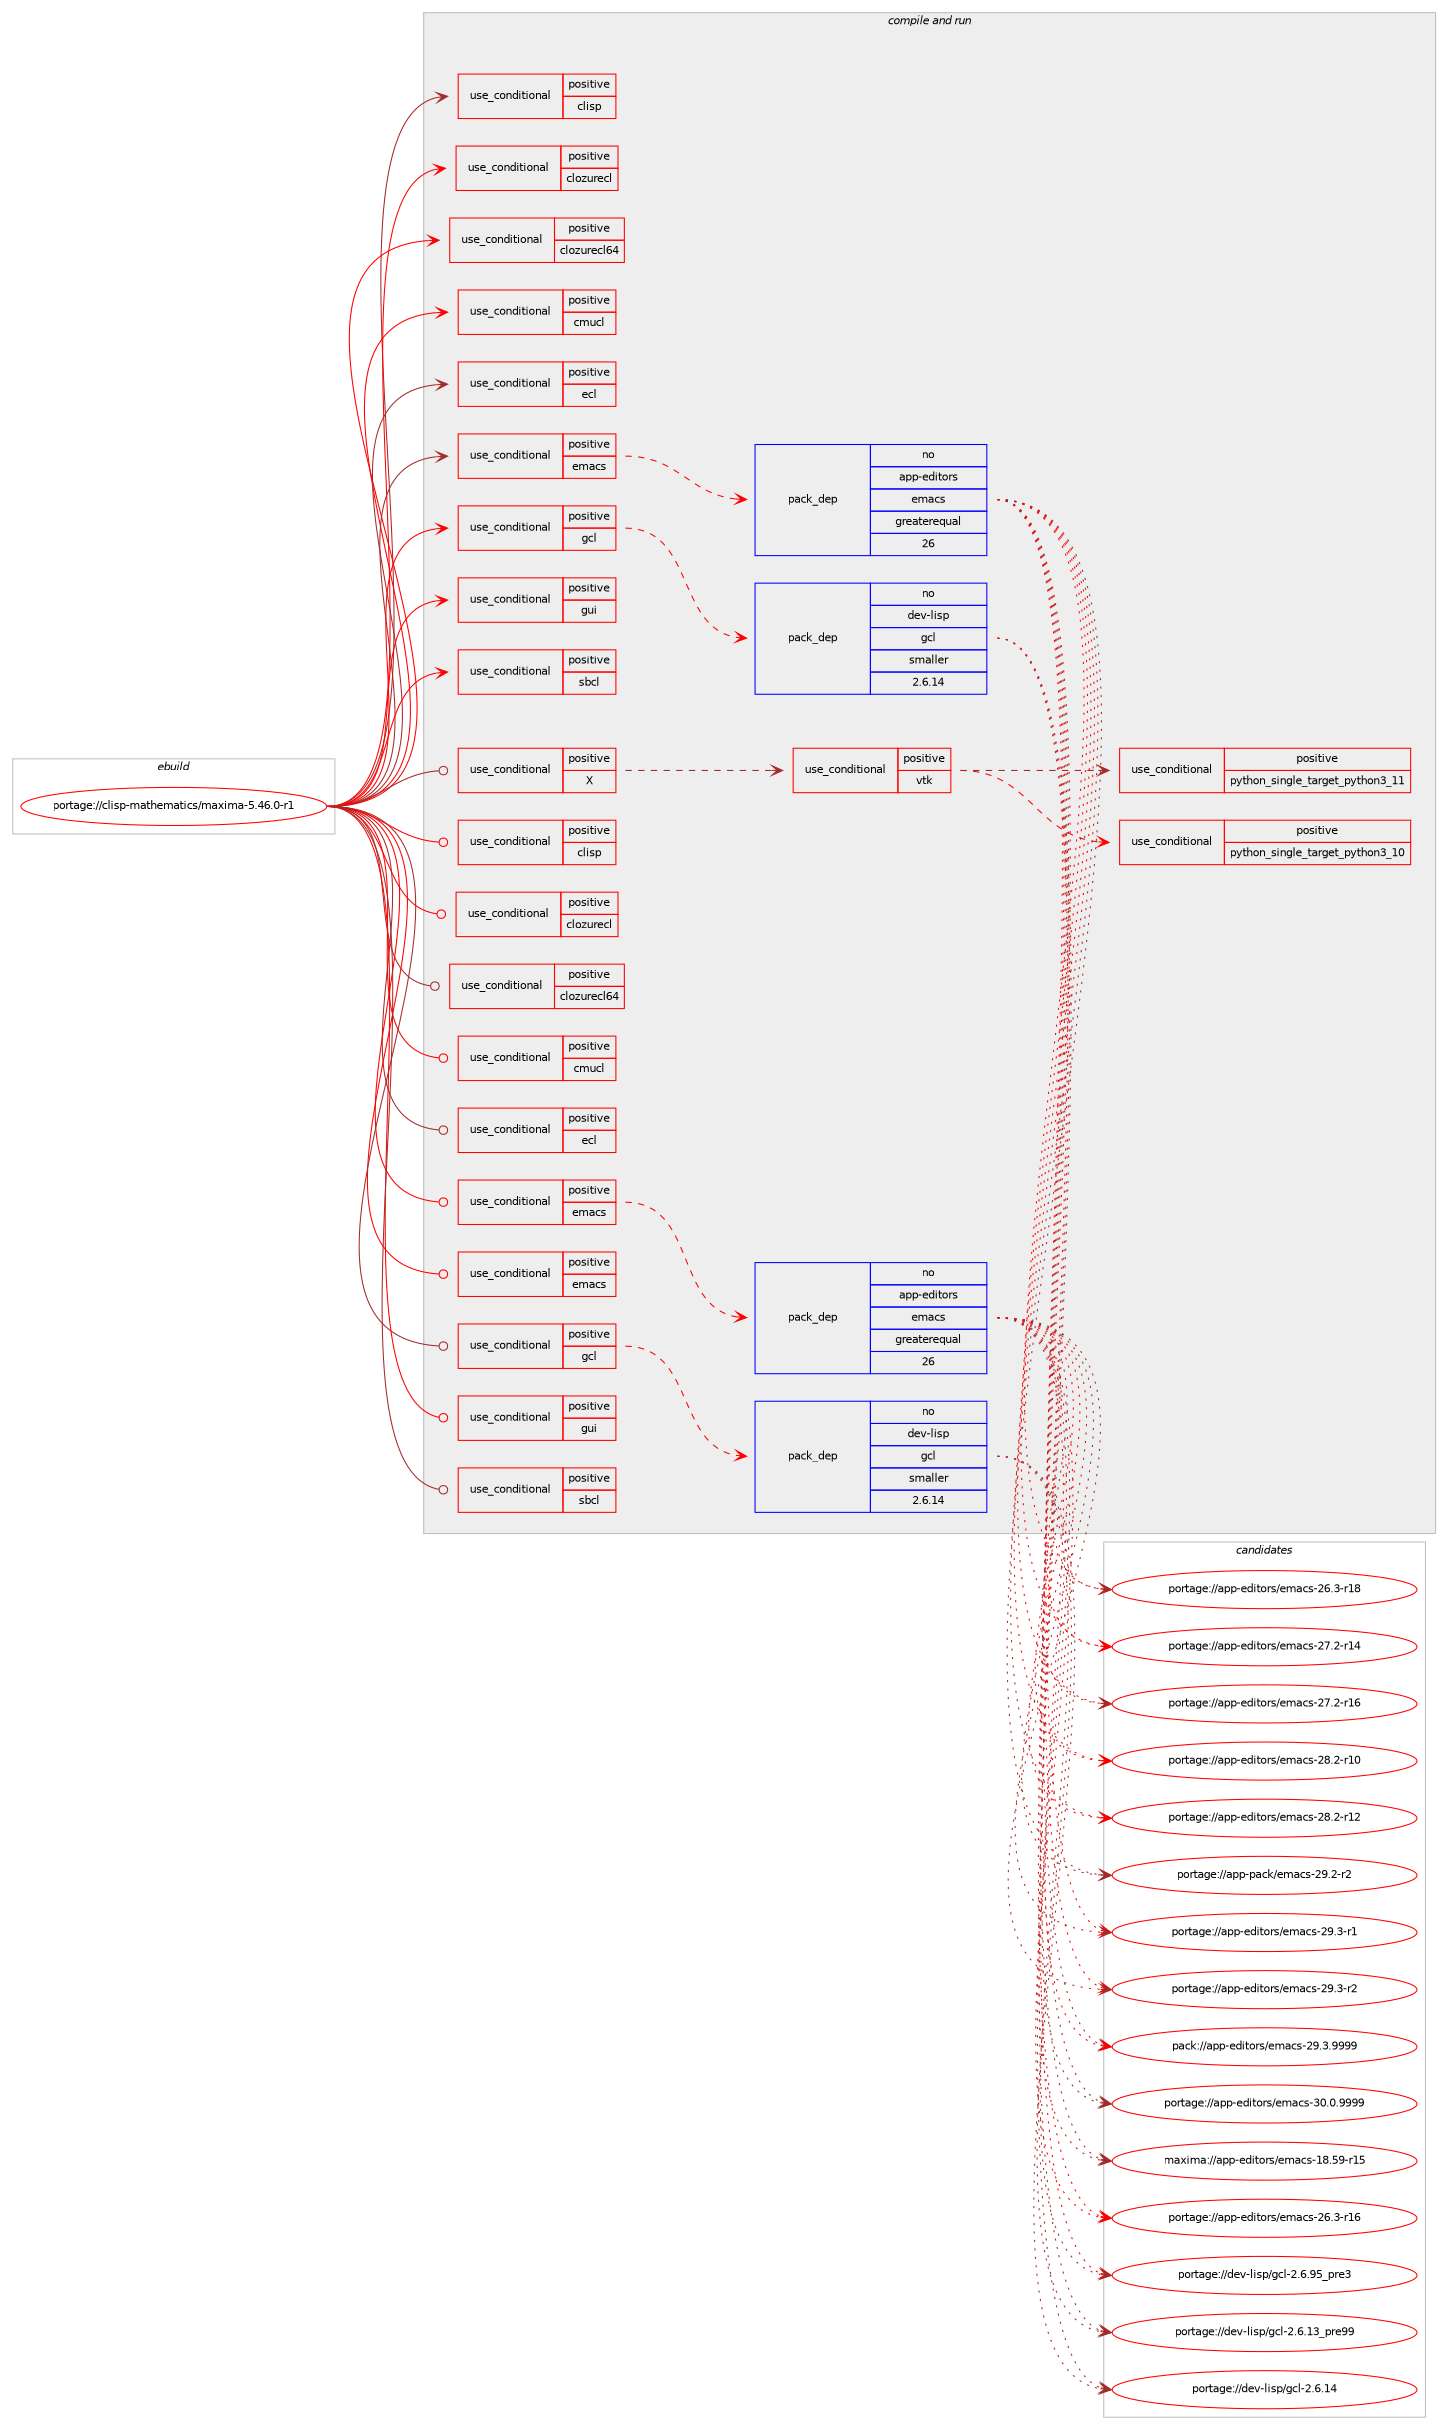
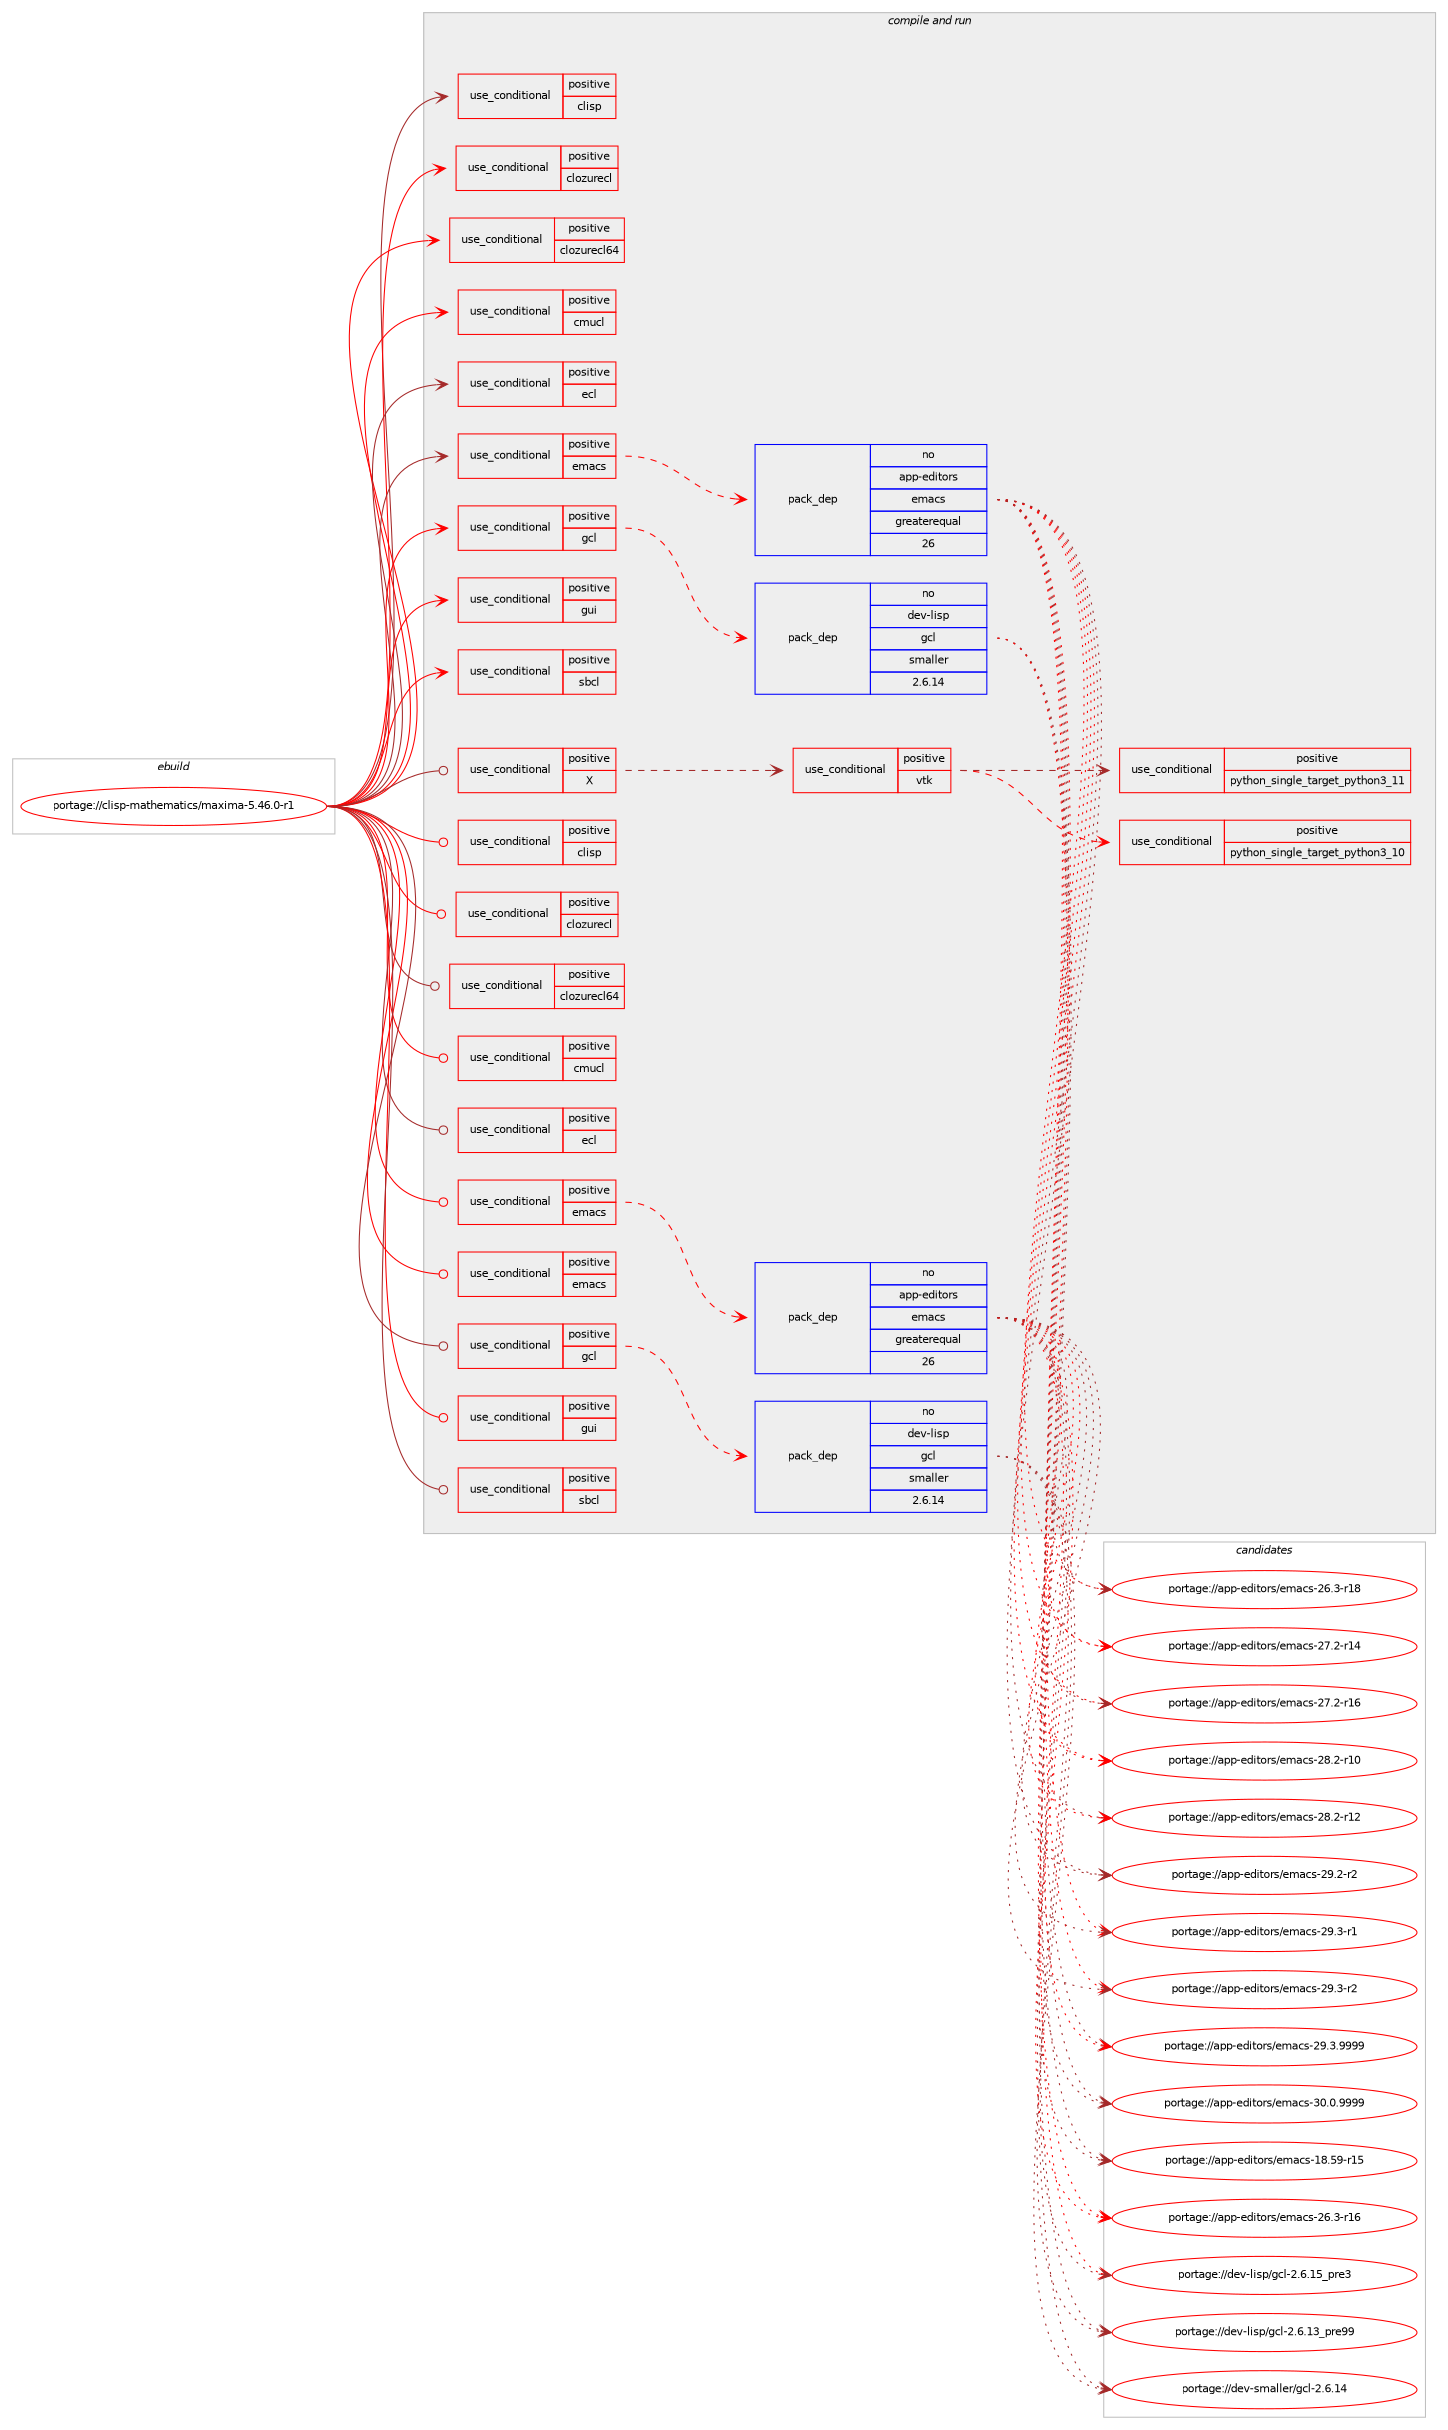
node "portage://app-pack/emacs-29.2-r2": label "portage://app-pack/emacs-29.2-r2" -> "portage://app-editors/emacs-29.2-r2"
node "pack://app-editors/emacs-29.3.9999": label "pack://app-editors/emacs-29.3.9999" -> "portage://app-editors/emacs-29.3.9999"
node "maxima://app-editors/emacs-18.59-r15": label "maxima://app-editors/emacs-18.59-r15" -> "portage://app-editors/emacs-18.59-r15"
node "portage://dev-lisp/gcl-2.6.95_pre3": label "portage://dev-lisp/gcl-2.6.95_pre3" -> "portage://dev-lisp/gcl-2.6.15_pre3"
node "portage://dev-lisp/gcl-2.6.14": label "portage://dev-lisp/gcl-2.6.14" -> "portage://dev-smaller/gcl-2.6.14"
